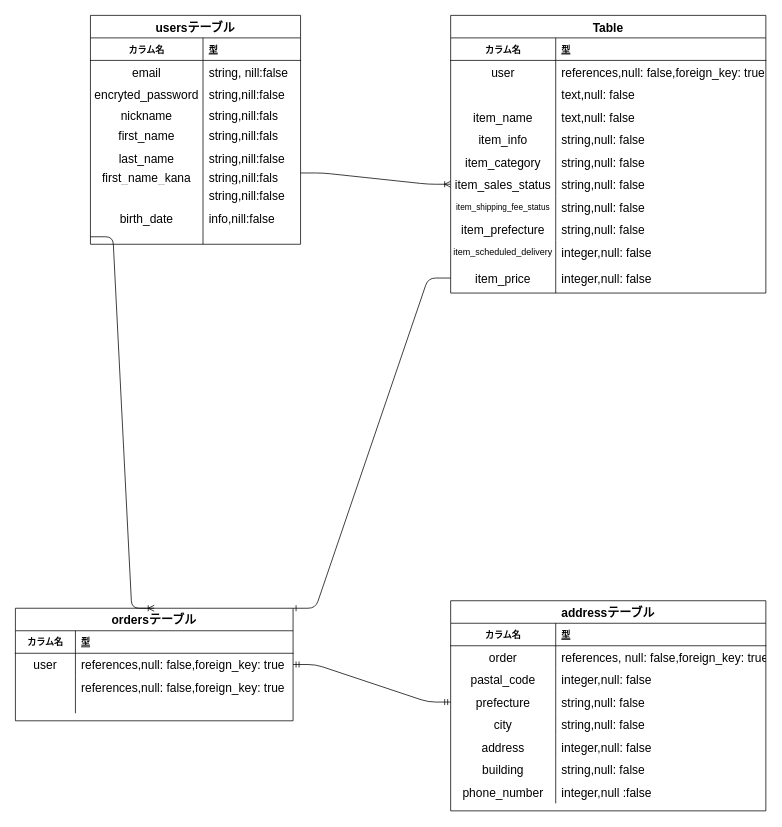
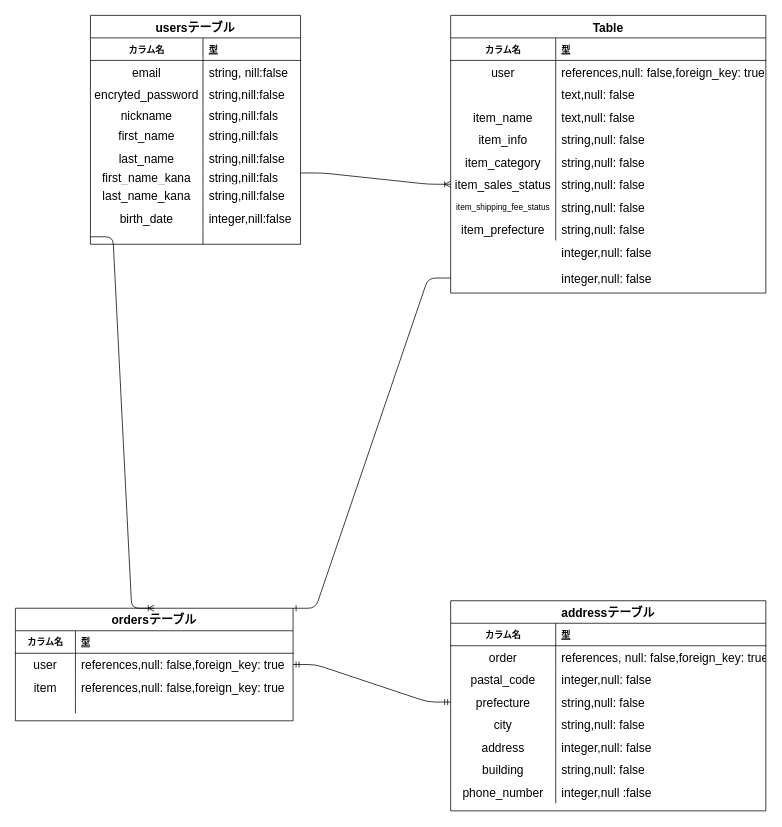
node "last_name_kana": added
node "info,nill:false": label "info,nill:false" -> "integer,nill:false"
node "item_scheduled_delivery": removed
node "item_price": removed
node "item": added
